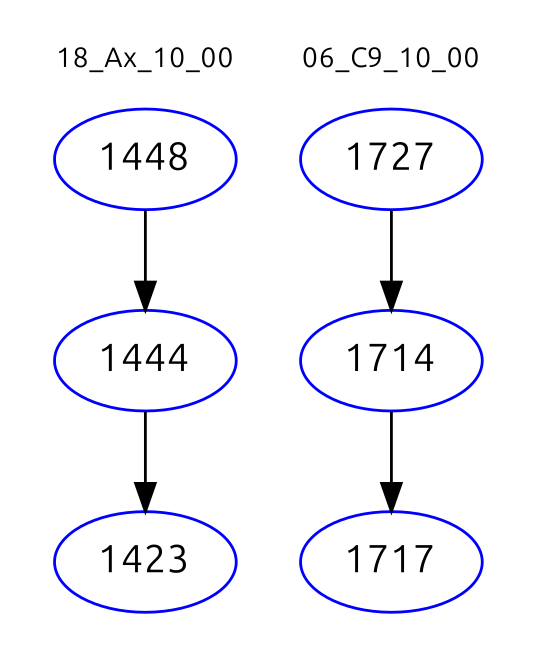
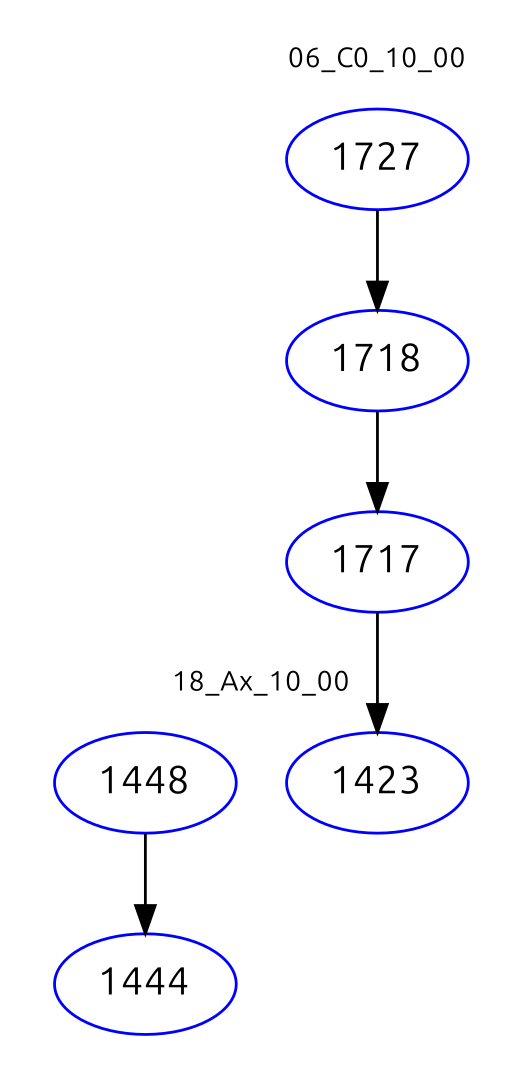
cluster "06_C9_10_00": label "06_C9_10_00" -> "06_C0_10_00"
node "1714": label "1714" -> "1718"
edge "1444" -> "1423": now "1717" -> "1423"
